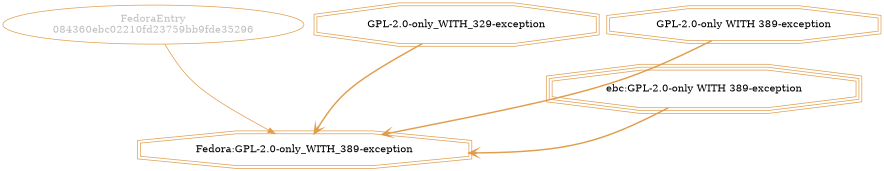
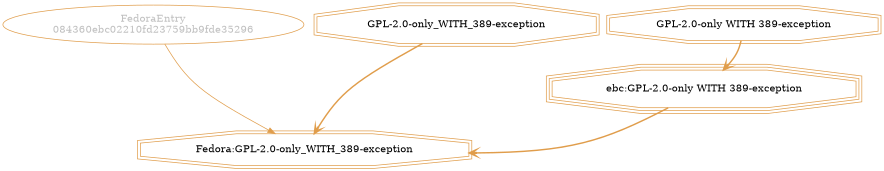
node "GPL-2.0-only_WITH_329-exception": label "GPL-2.0-only_WITH_329-exception" -> "GPL-2.0-only_WITH_389-exception"
edge "GPL-2.0-only WITH 389-exception" -> "Fedora:GPL-2.0-only_WITH_389-exception": now "GPL-2.0-only WITH 389-exception" -> "ebc:GPL-2.0-only WITH 389-exception"
